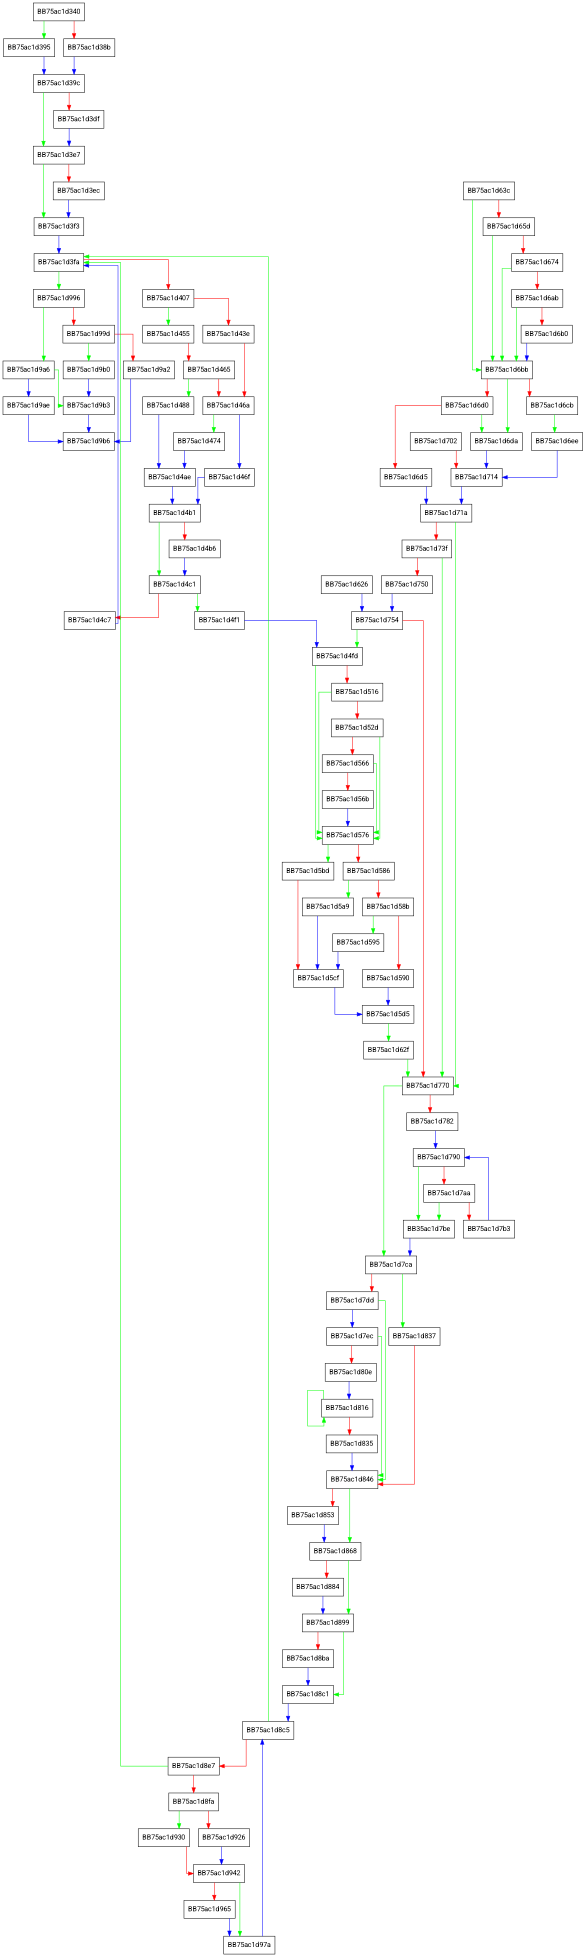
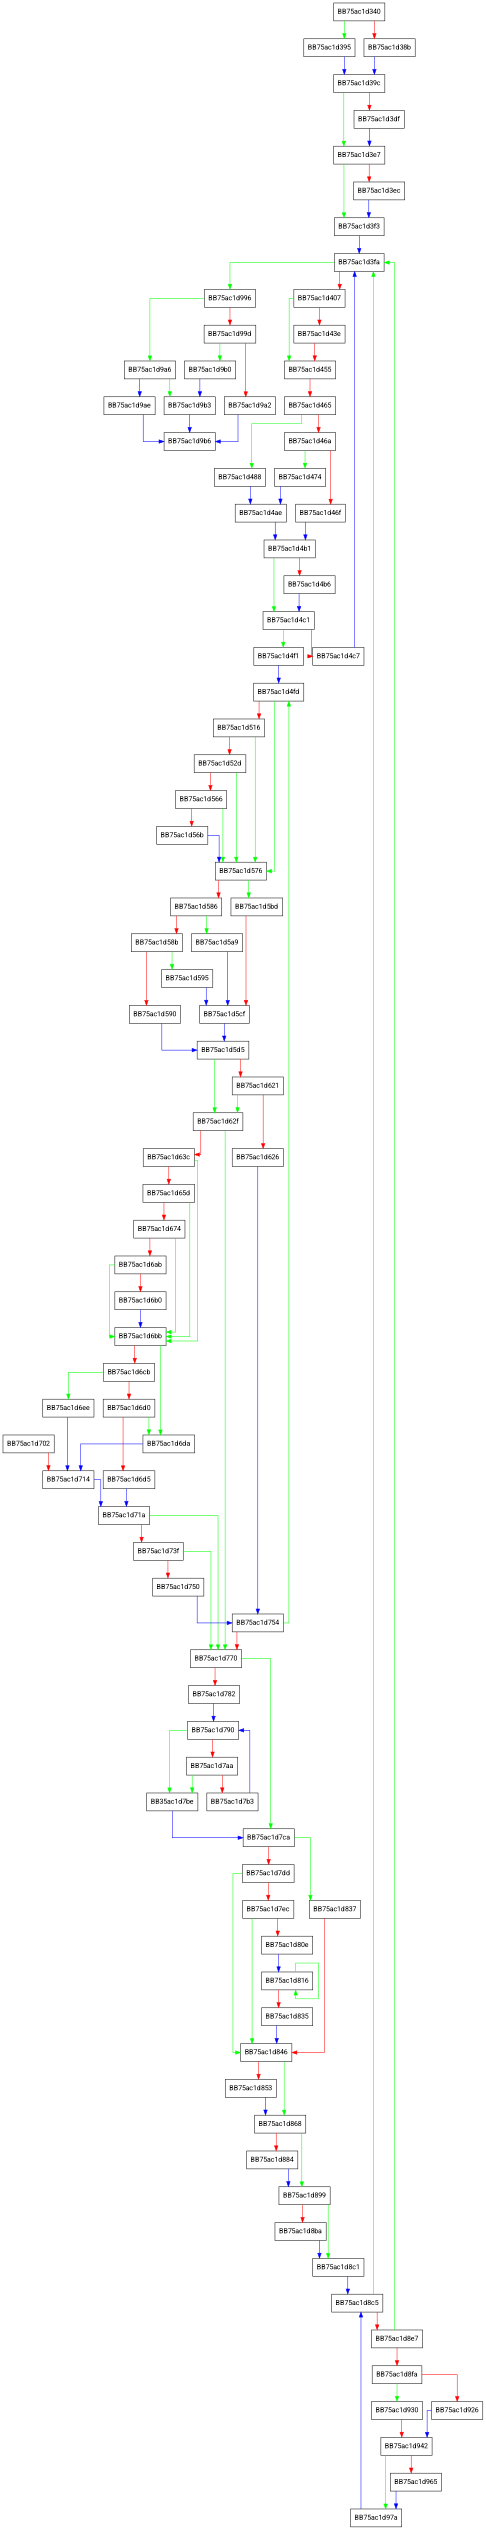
edge "BB75ac1d43e" -> "BB75ac1d46a": now "BB75ac1d43e" -> "BB75ac1d455"
edge "BB75ac1d6bb" -> "BB75ac1d6d0": now "BB75ac1d6cb" -> "BB75ac1d6d0"
edge "BB75ac1d46a" -> "BB75ac1d46f": color blue -> red
node "BB75ac1d621": added
edge "BB75ac1d62f" -> "BB75ac1d63c": added
edge "BB75ac1d7dd" -> "BB75ac1d7ec": color blue -> red
